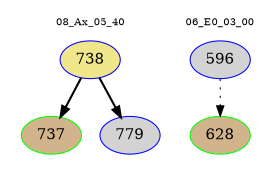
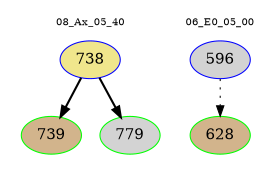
cluster "06_E0_03_00": label "06_E0_03_00" -> "06_E0_05_00"
node "737": label "737" -> "739"
node "779": color blue -> green
